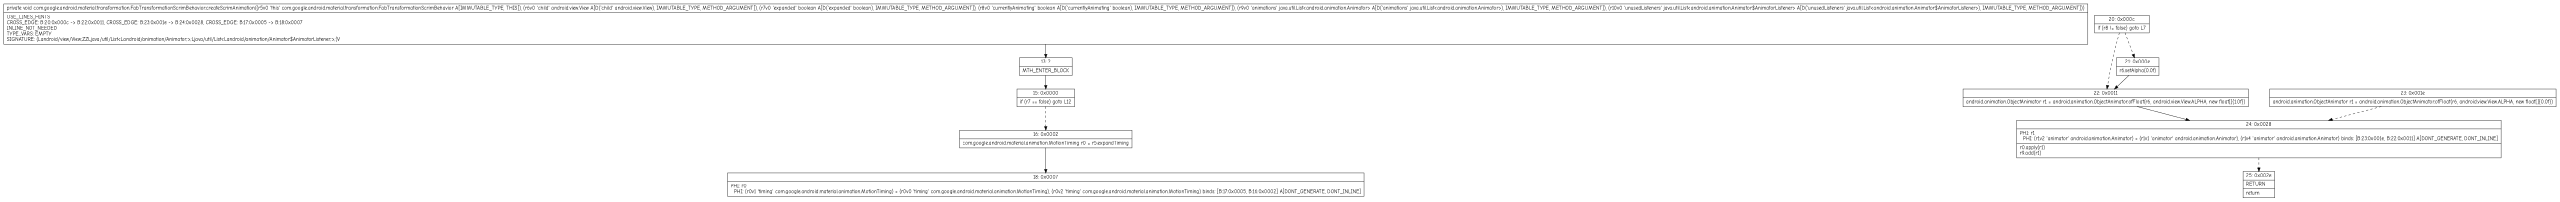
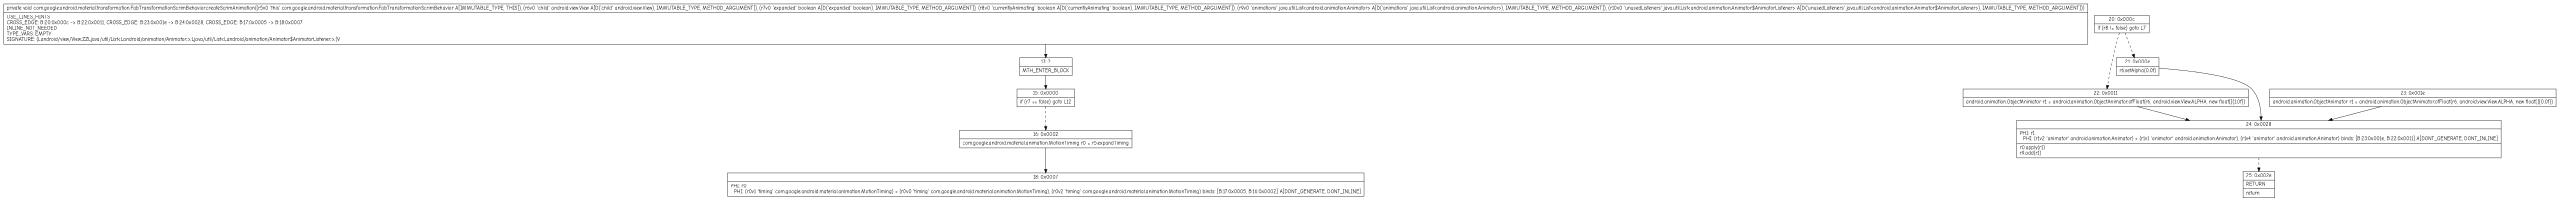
edge "21: 0x000e" -> "22: 0x0011": now "21: 0x000e" -> "24: 0x0028"
edge "23: 0x001e" -> "24: 0x0028": style dashed -> solid
